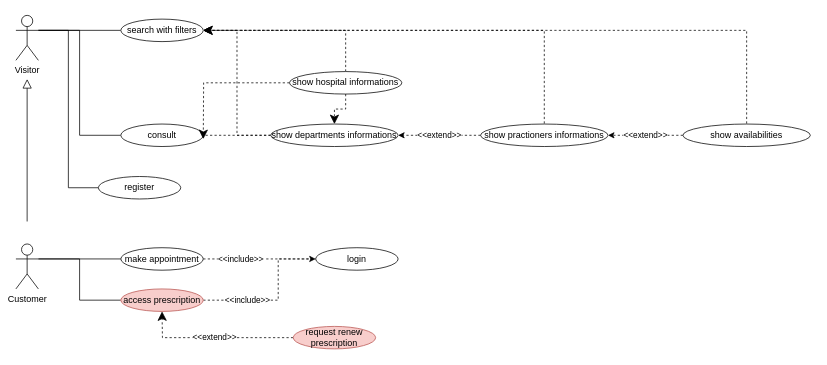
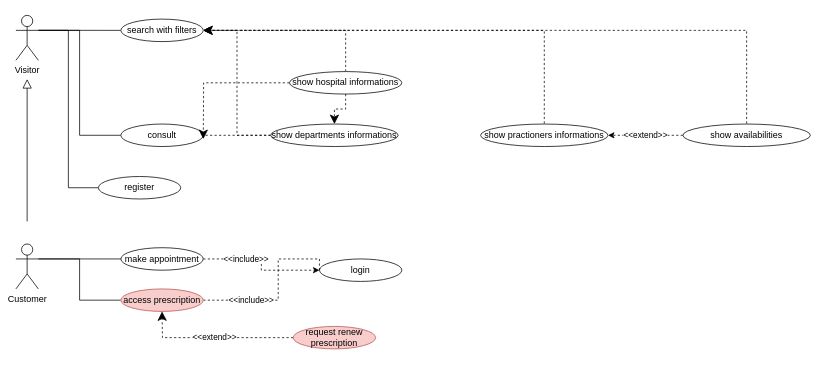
edge "show practioners informations" -> "show departments informations": removed, label "<<extend>>"
node "login": moved (357, 259) -> (360, 270)
